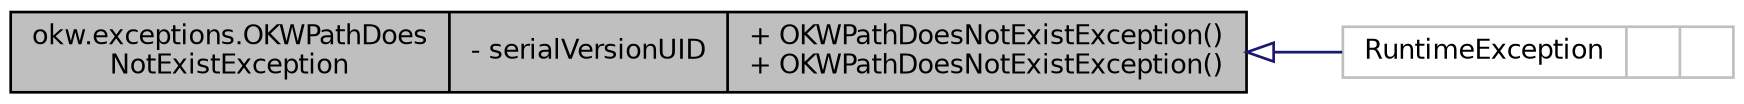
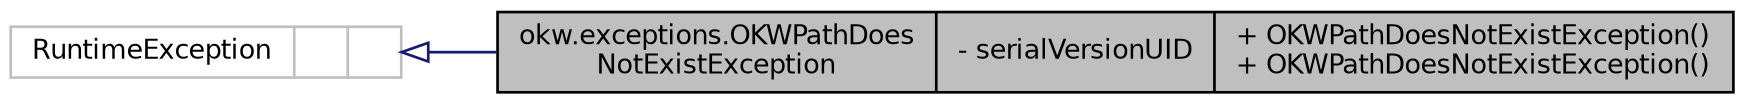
edge "RuntimeException" -> "okw.exceptions.OKWPathDoes": reversed
